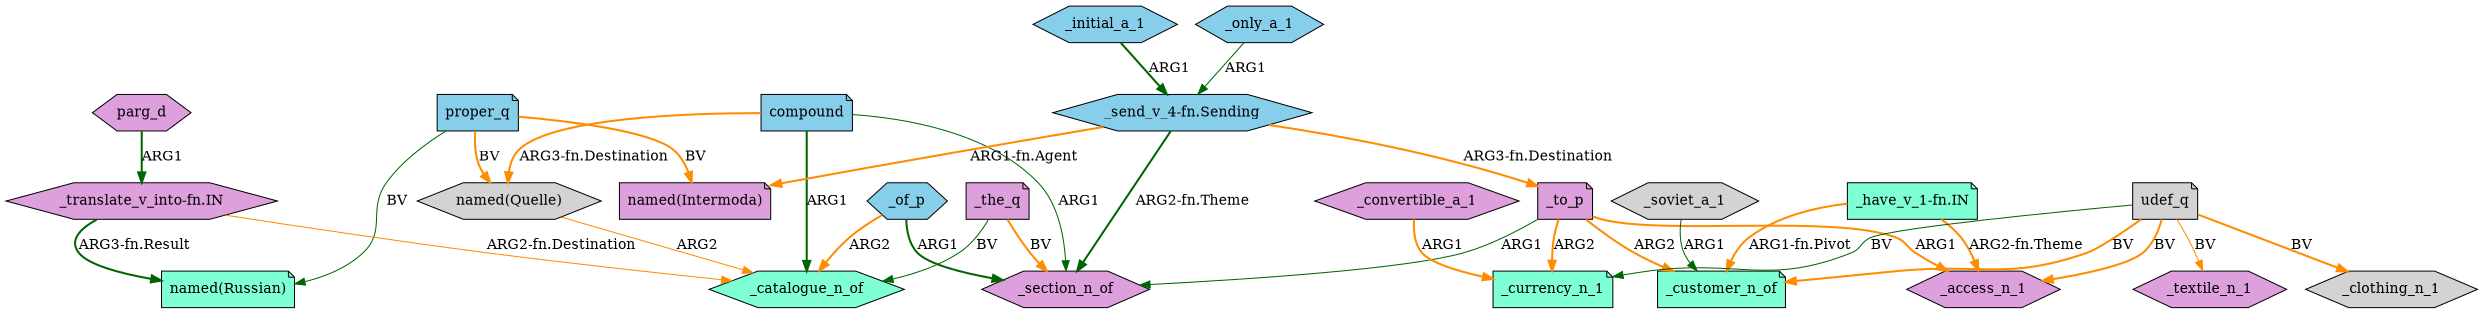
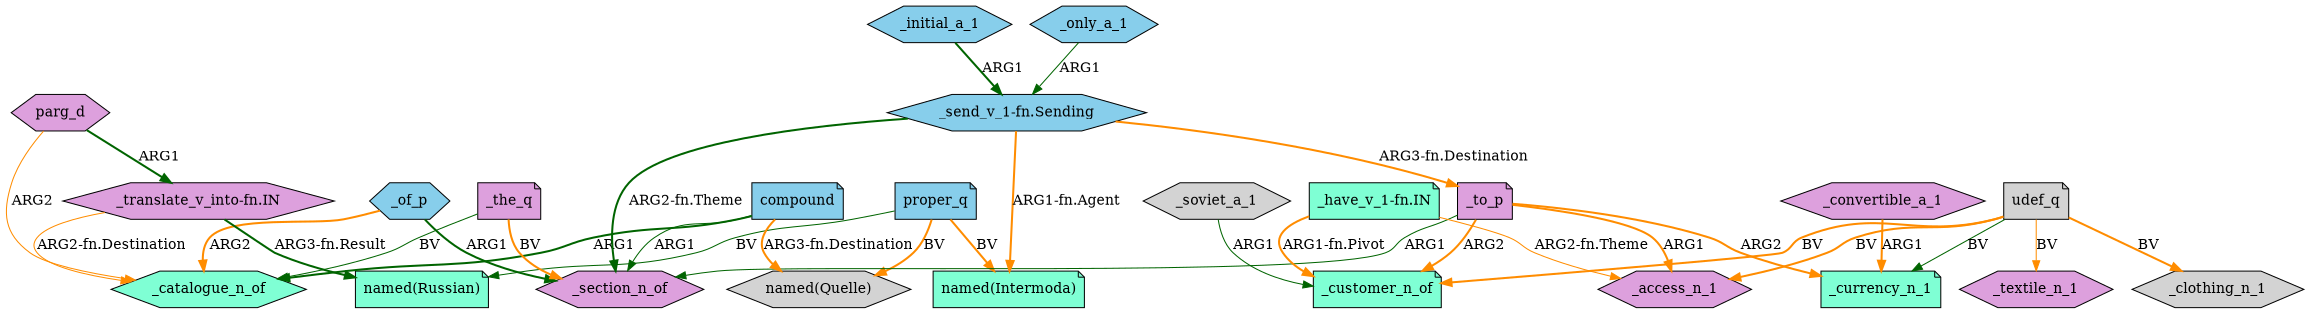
node "_send_v_4-fn.Sending": label "_send_v_4-fn.Sending" -> "_send_v_1-fn.Sending"
node "named(Intermoda)": fillcolor plum -> aquamarine
edge "_have_v_1-fn.IN" -> "_access_n_1": style bold -> solid
edge "named(Quelle)" -> "_catalogue_n_of": now "parg_d" -> "_catalogue_n_of"
